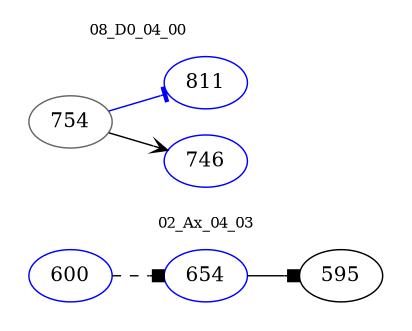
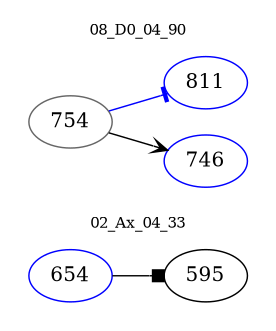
cluster "08_D0_04_00": label "08_D0_04_00" -> "08_D0_04_90"
cluster "02_Ax_04_03": label "02_Ax_04_03" -> "02_Ax_04_33"
node "600": removed
